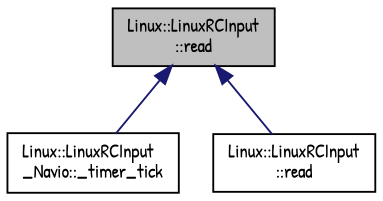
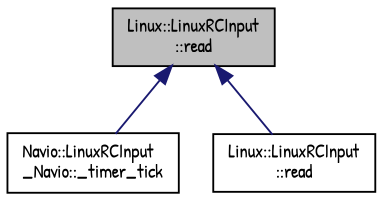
node "Linux::LinuxRCInput _Navio::_timer_tick": label "Linux::LinuxRCInput _Navio::_timer_tick" -> "Navio::LinuxRCInput _Navio::_timer_tick"
